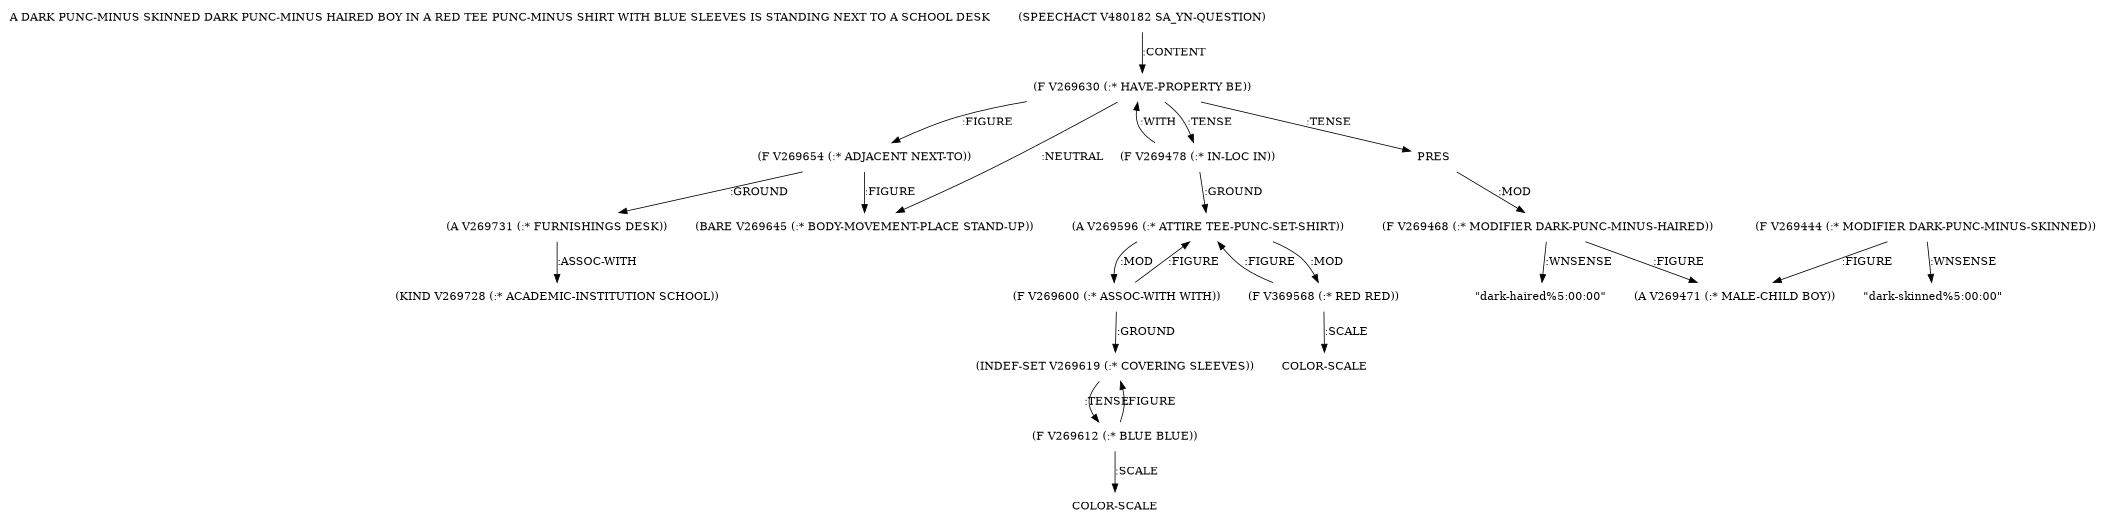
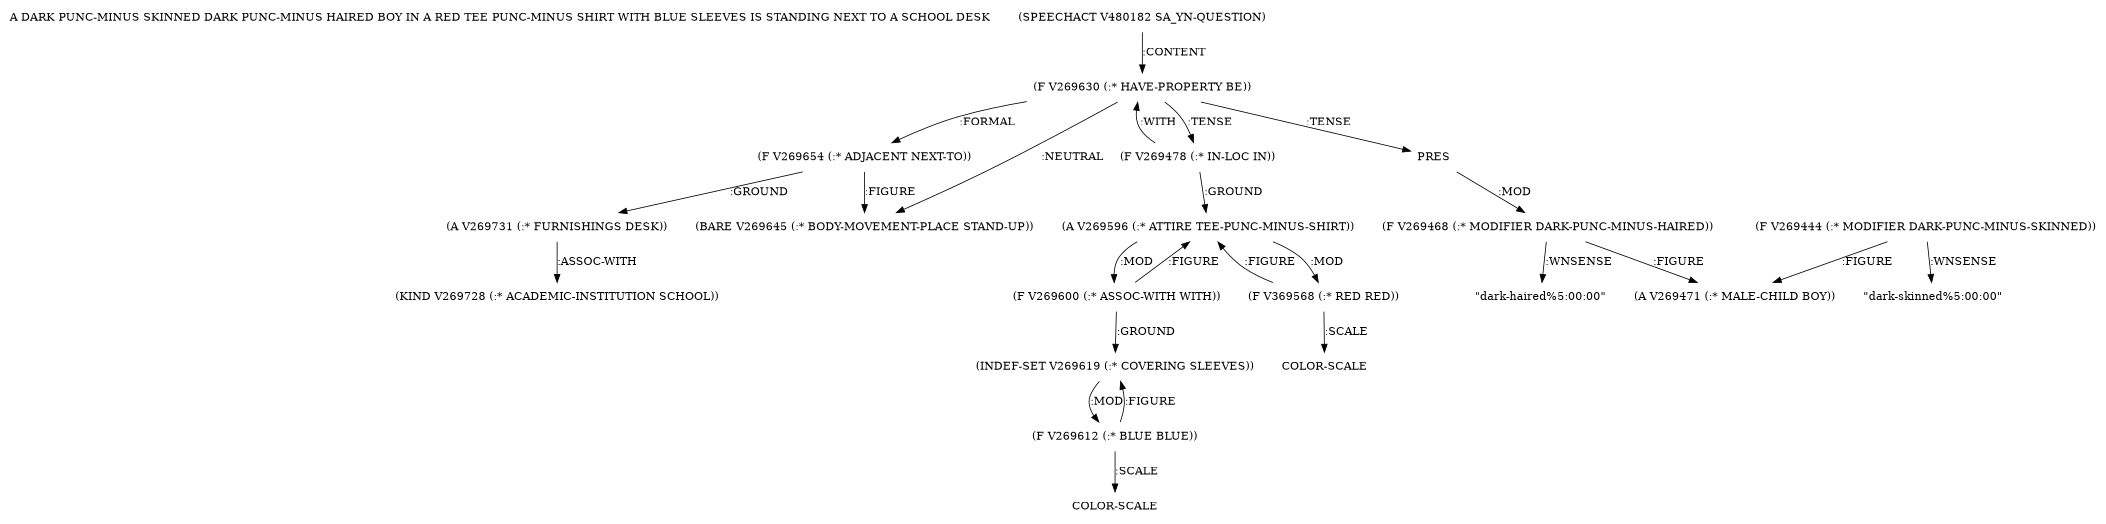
edge "(F V269630 (:* HAVE-PROPERTY BE))" -> "(F V269654 (:* ADJACENT NEXT-TO))": label ":FIGURE" -> ":FORMAL"
node "(A V269596 (:* ATTIRE TEE-PUNC-SET-SHIRT))": label "(A V269596 (:* ATTIRE TEE-PUNC-SET-SHIRT))" -> "(A V269596 (:* ATTIRE TEE-PUNC-MINUS-SHIRT))"
edge "(INDEF-SET V269619 (:* COVERING SLEEVES))" -> "(F V269612 (:* BLUE BLUE))": label ":TENSE" -> ":MOD"
